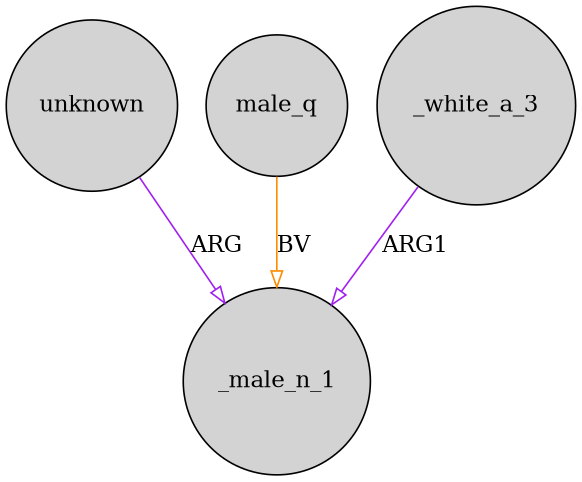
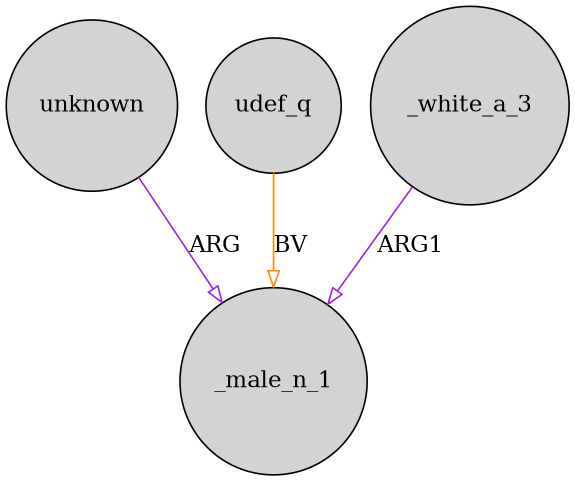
node "male_q": label "male_q" -> "udef_q"
